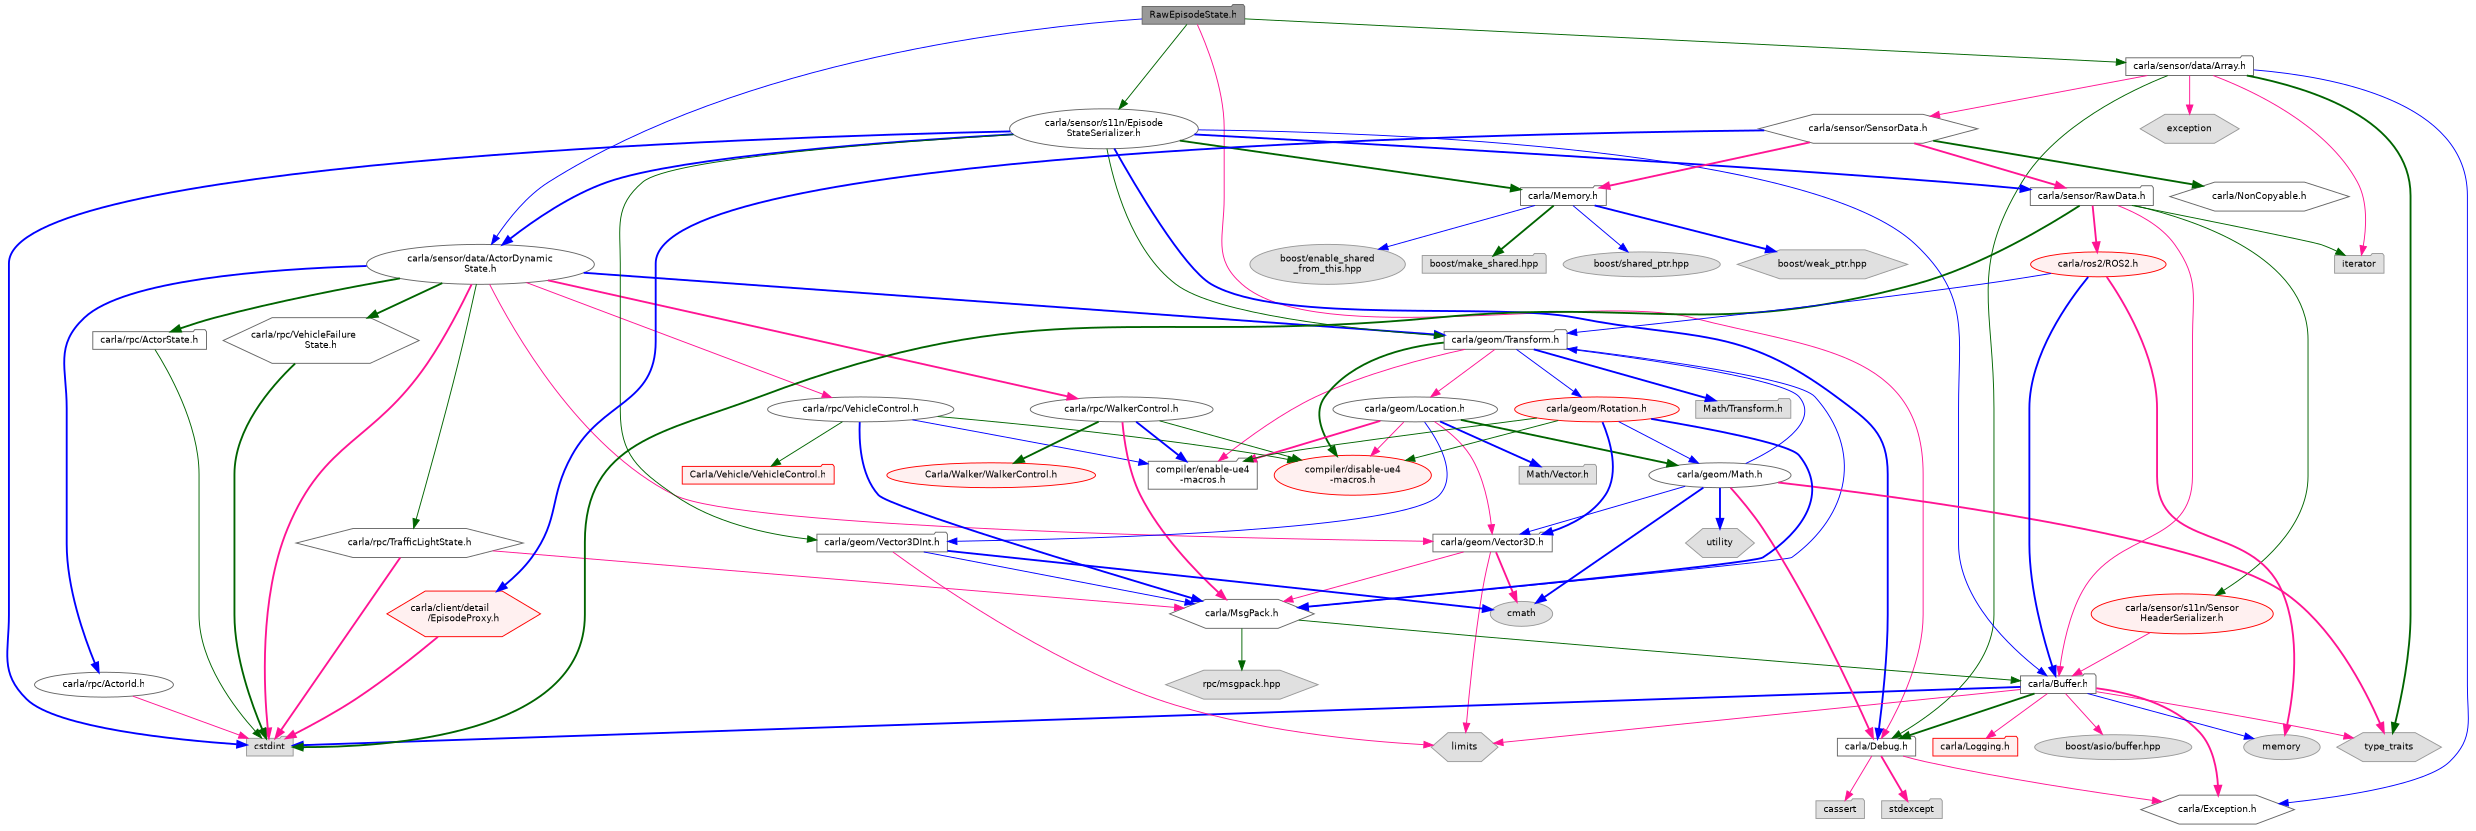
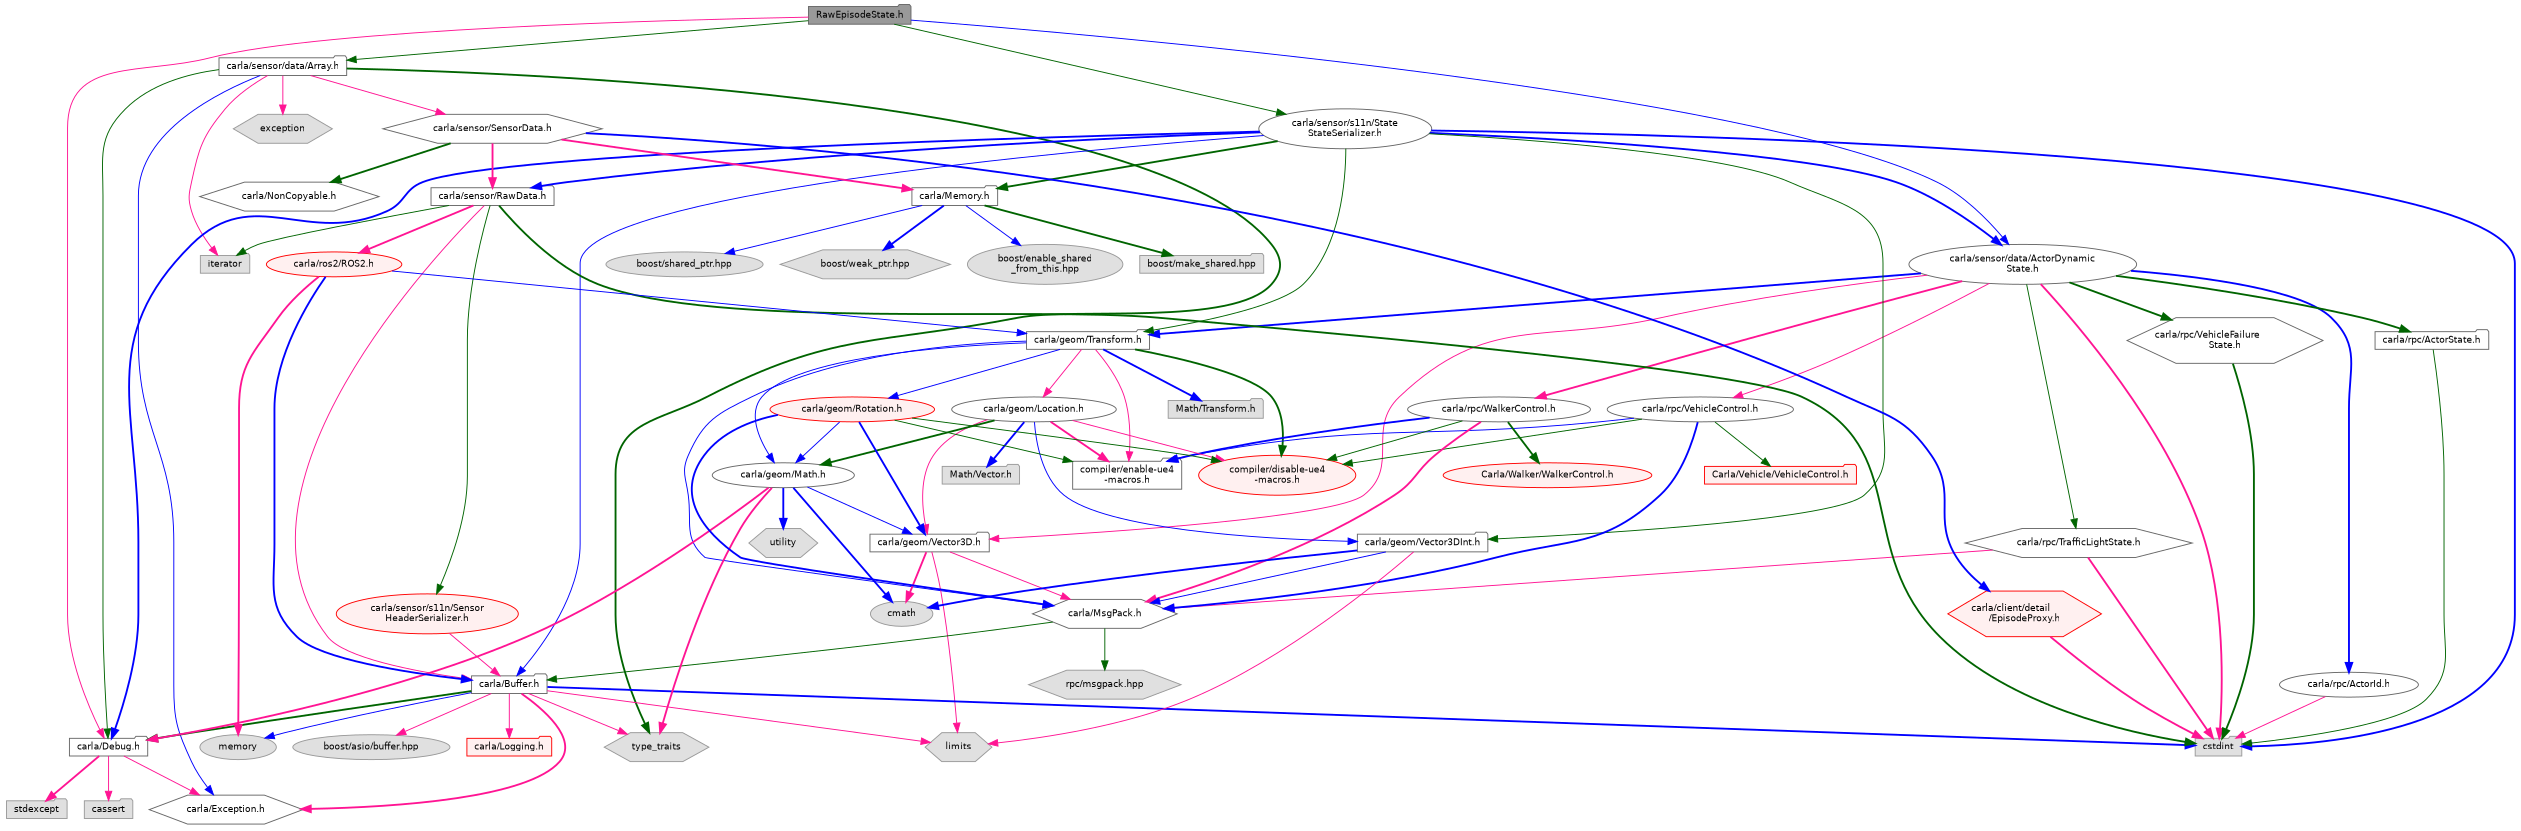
node "carla/sensor/s11n/Episode StateSerializer.h": label "carla/sensor/s11n/Episode StateSerializer.h" -> "carla/sensor/s11n/State StateSerializer.h"
edge "carla/geom/Math.h" -> "carla/geom/Transform.h": reversed
